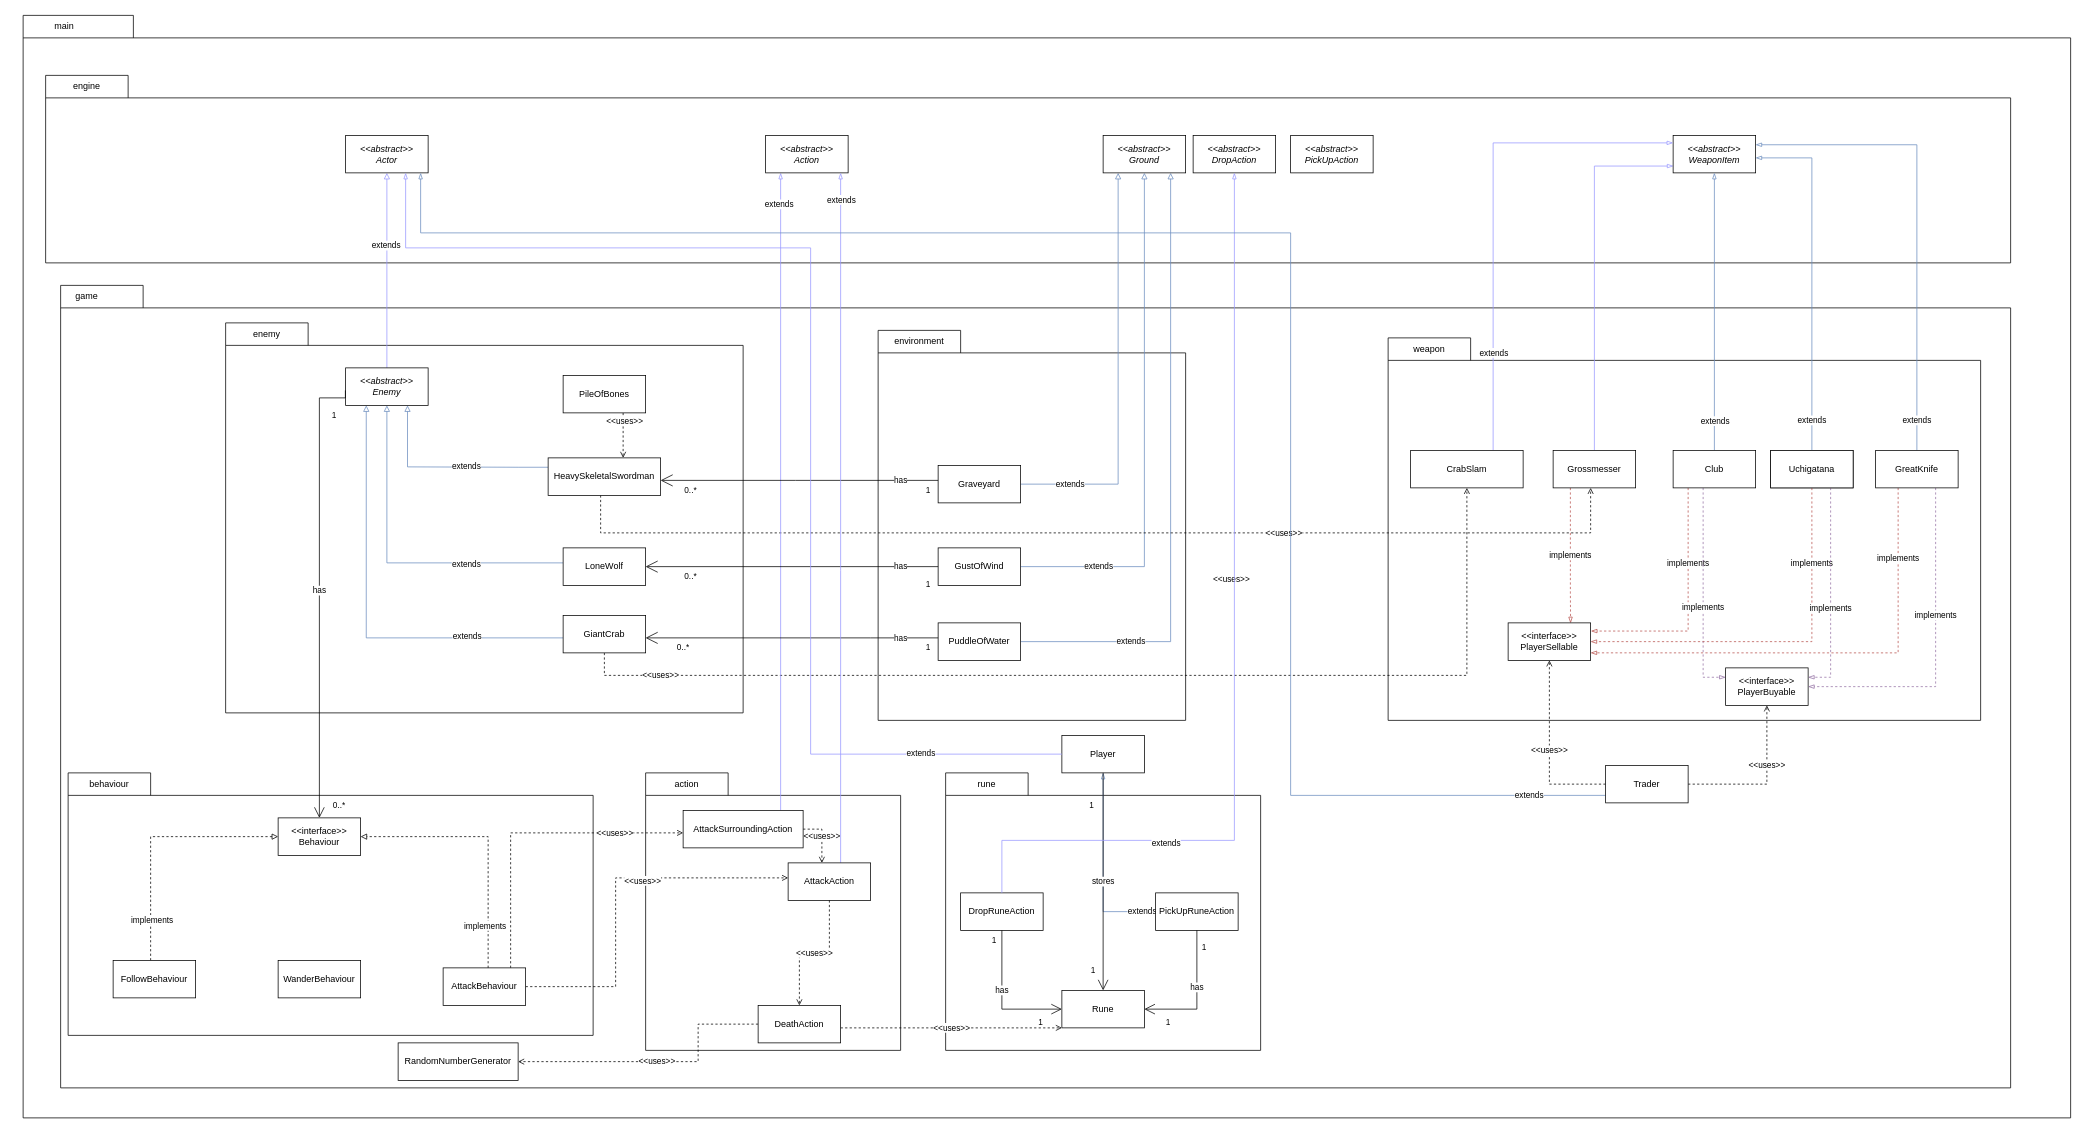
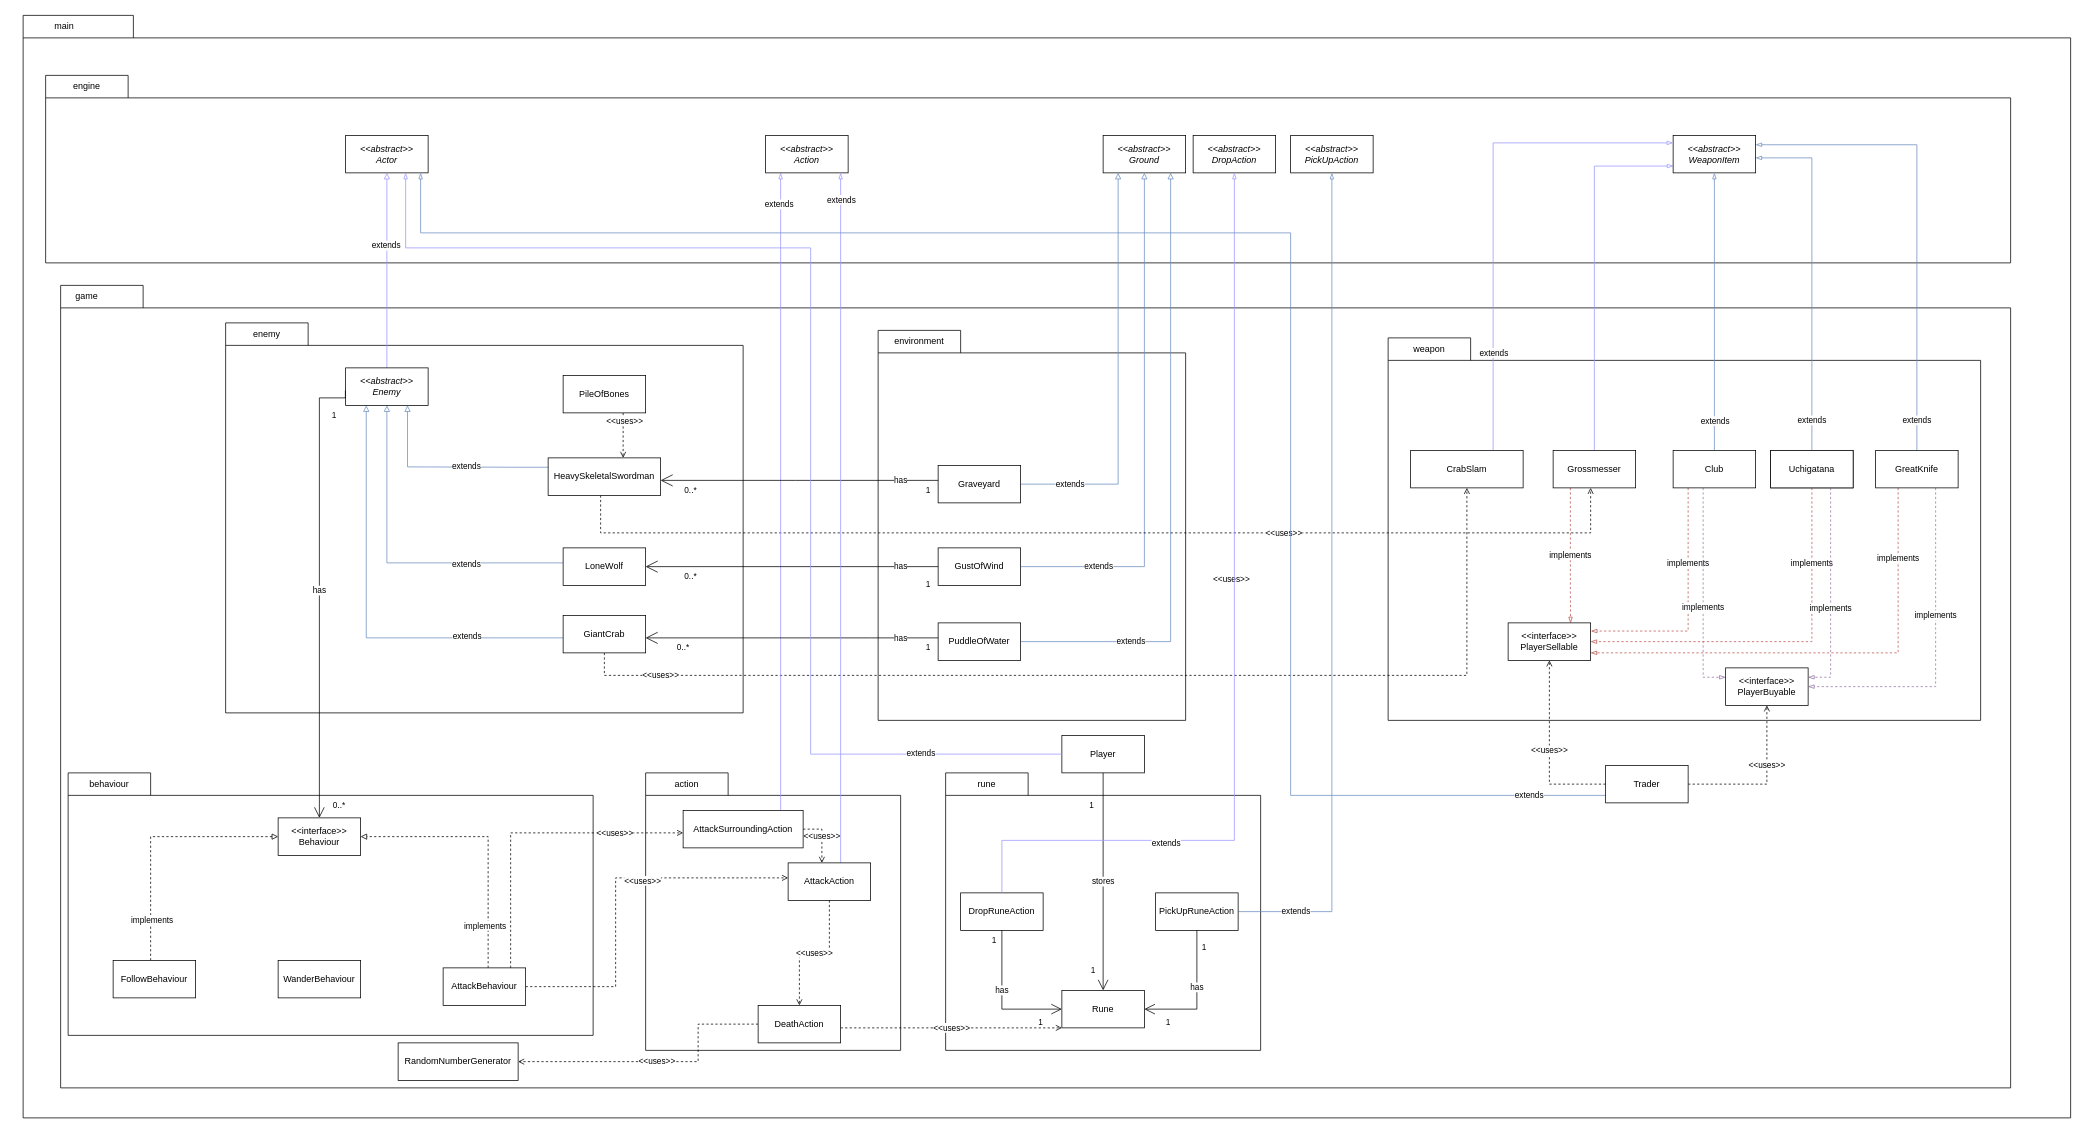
edge "PickUpRuneAction" -> "Player": now "PickUpRuneAction" -> "<<abstract>> PickUpAction"
